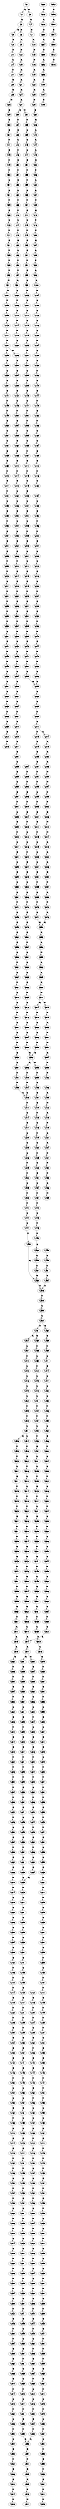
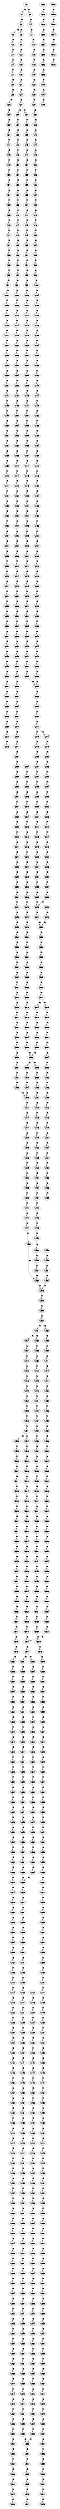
edge "S121" -> "S126": now "S122" -> "S126"
edge "S180" -> "S184": added, label "G"
edge "S338" -> "S342": now "S338" -> "S343"
edge "S402" -> "S406": added, label "T"
